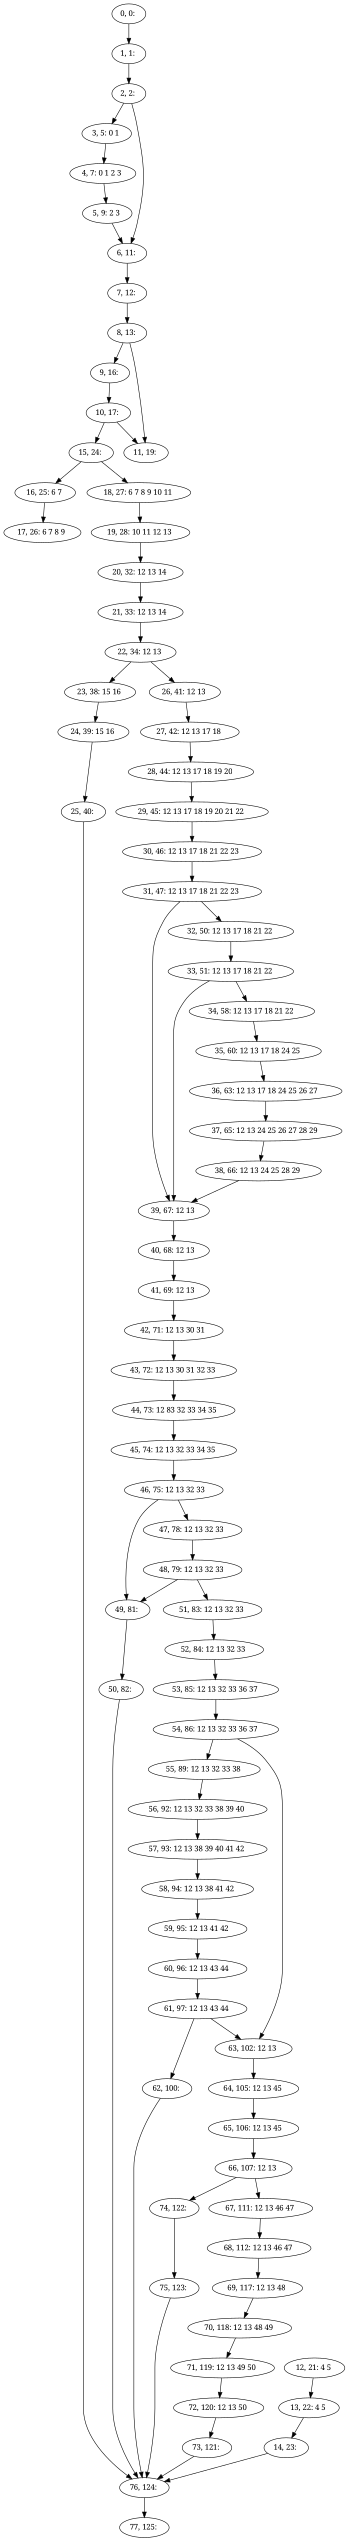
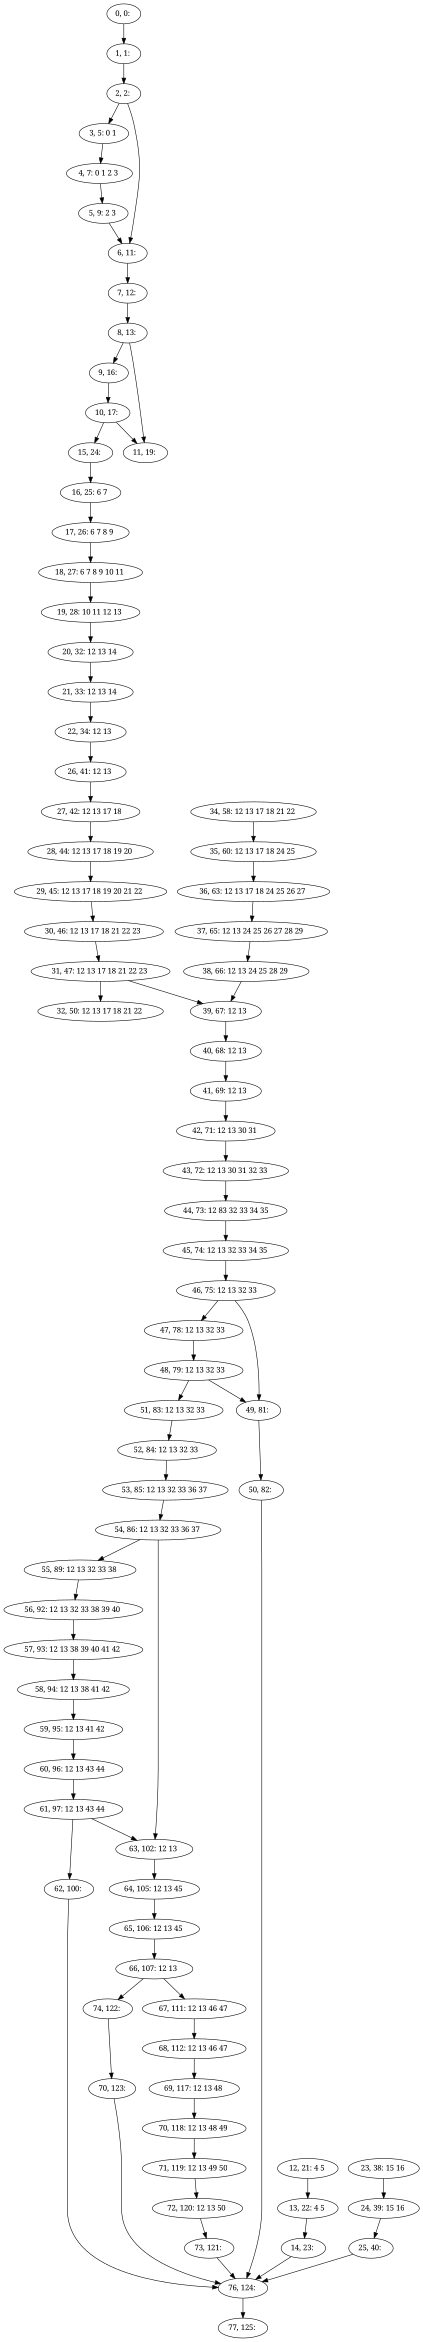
edge "15, 24:" -> "18, 27: 6 7 8 9 10 11": now "17, 26: 6 7 8 9" -> "18, 27: 6 7 8 9 10 11"
edge "22, 34: 12 13" -> "23, 38: 15 16": removed
node "33, 51: 12 13 17 18 21 22": removed
node "75, 123:": label "75, 123:" -> "70, 123:"
